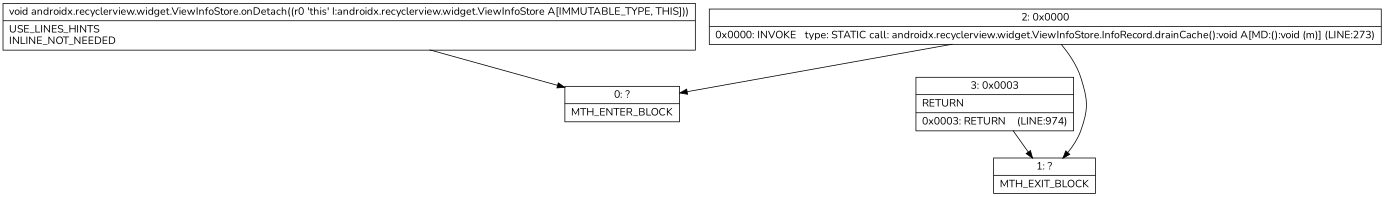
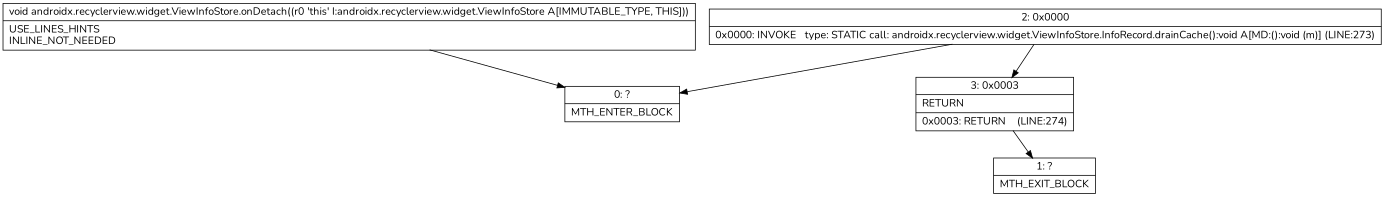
edge "2: 0x0000" -> "1: ?": now "2: 0x0000" -> "3: 0x0003"
node "3: 0x0003": text "0x0003: RETURN    (LINE:974)" -> "0x0003: RETURN    (LINE:274)"
